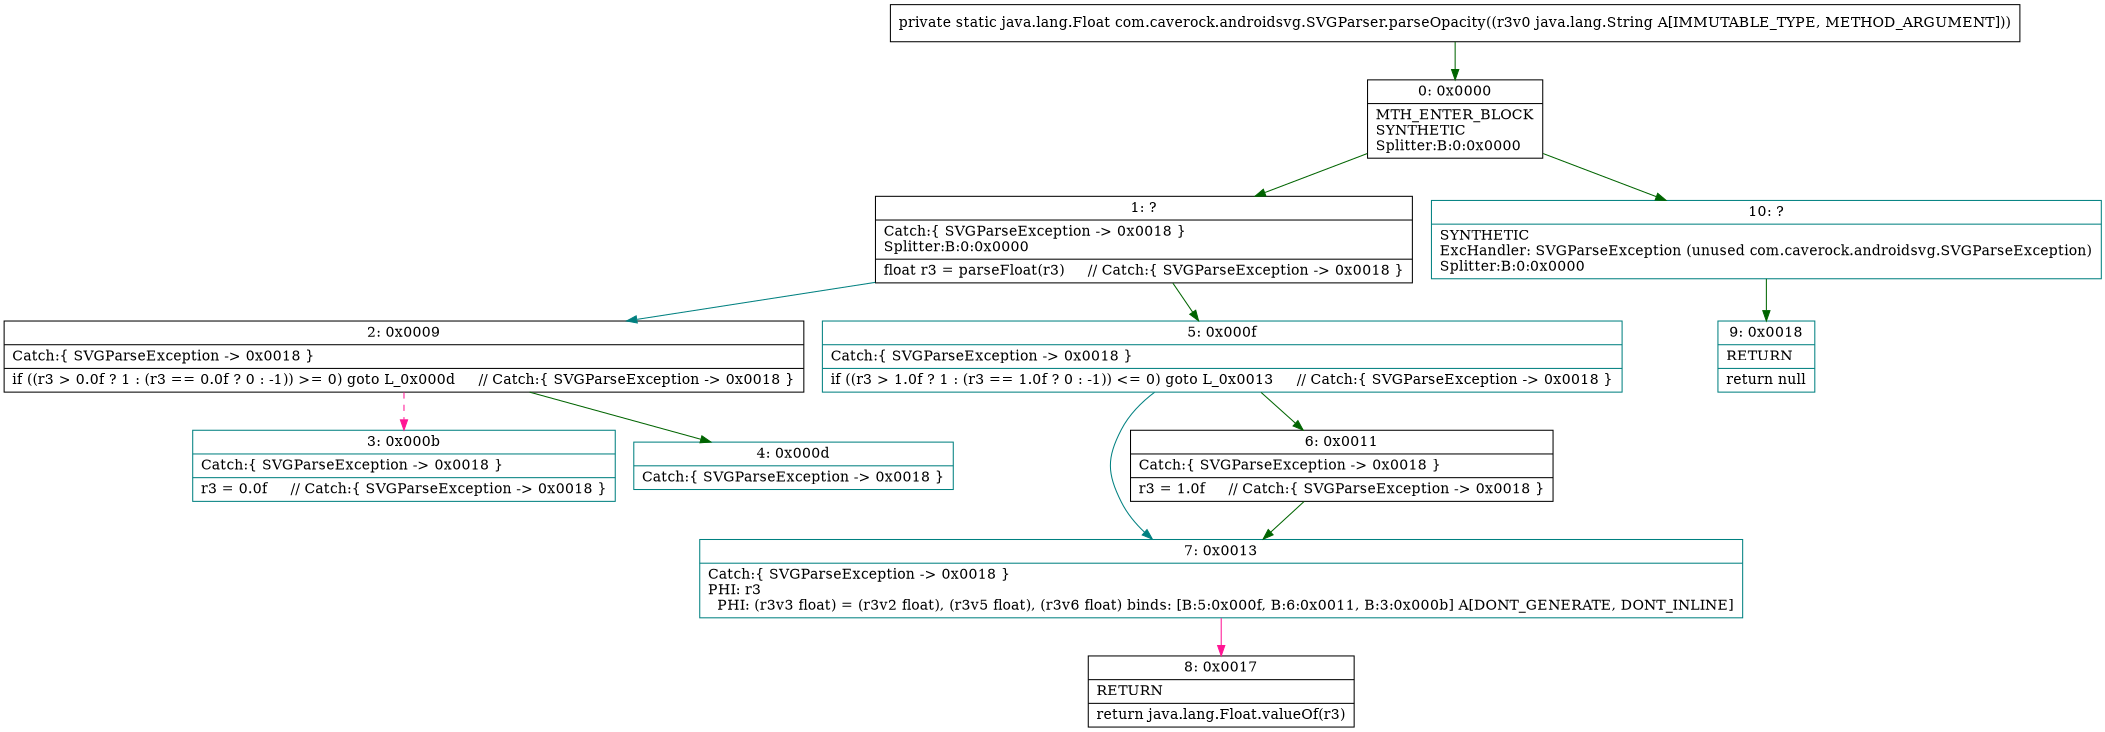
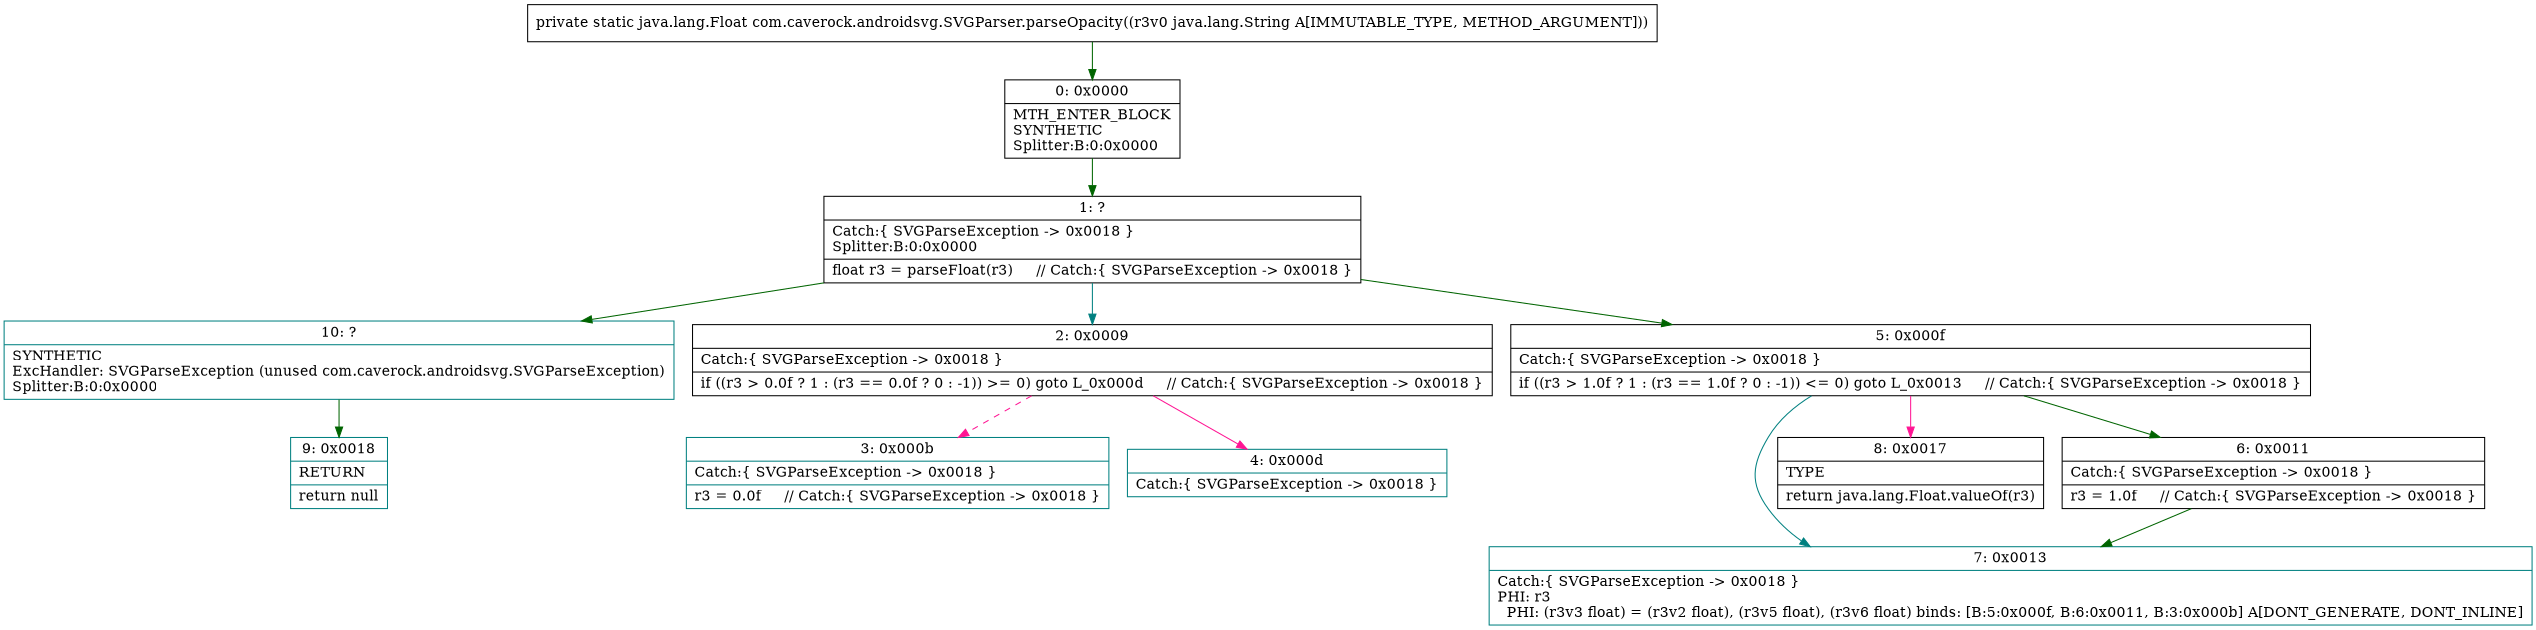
edge "0: 0x0000" -> "10: ?": now "1: ?" -> "10: ?"
node "5: 0x000f": color teal -> black
edge "2: 0x0009" -> "4: 0x000d": color darkgreen -> deeppink
edge "7: 0x0013" -> "8: 0x0017": now "5: 0x000f" -> "8: 0x0017"
node "8: 0x0017": text "RETURN" -> "TYPE"
